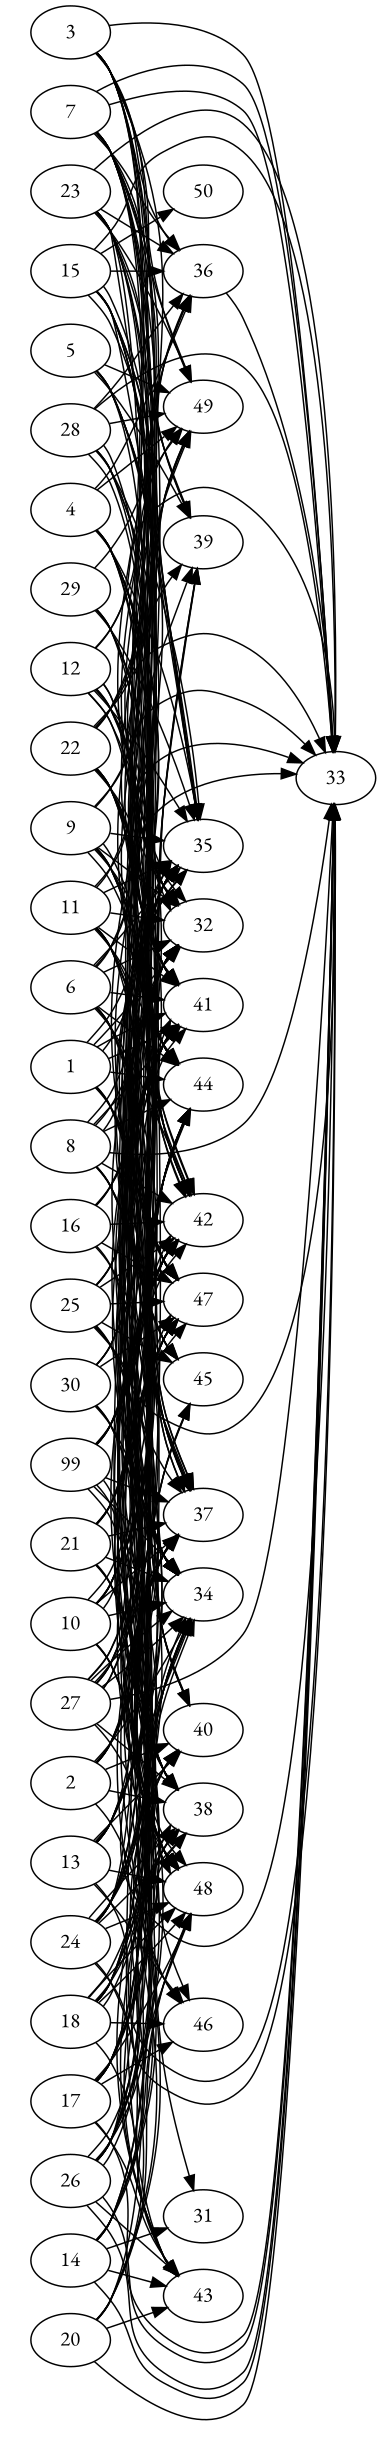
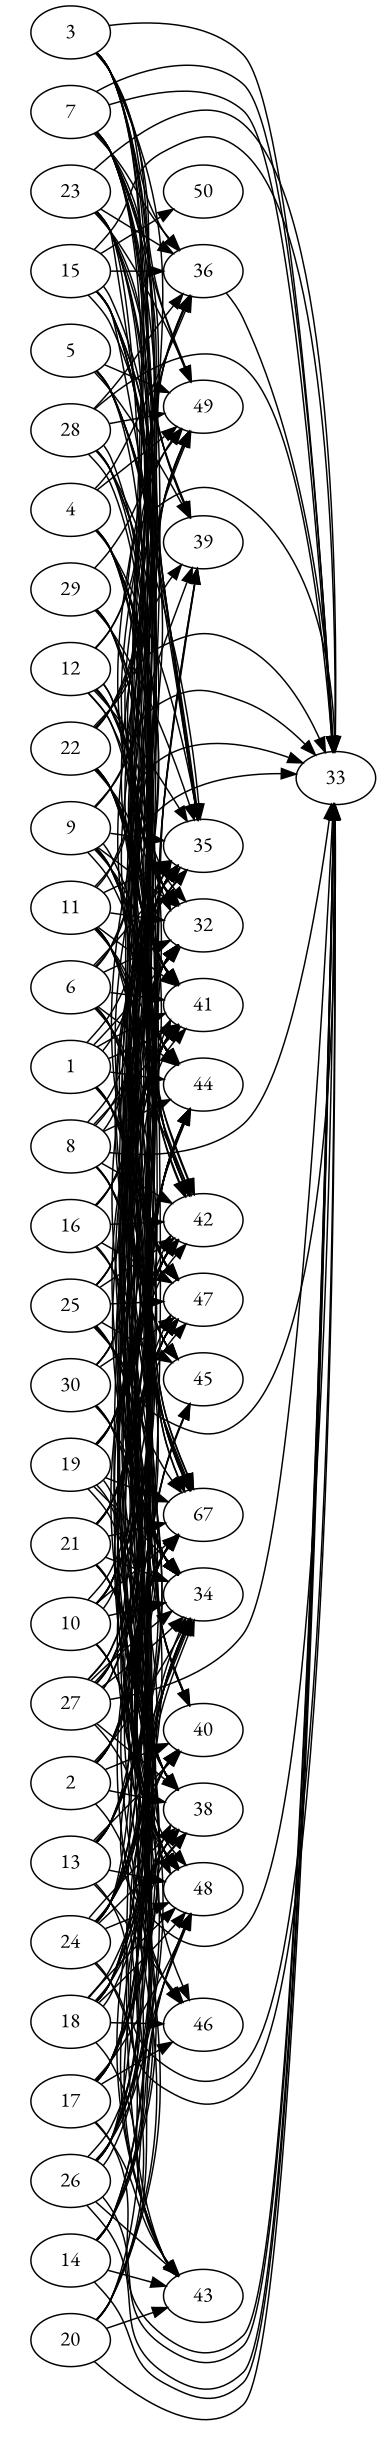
node "99": label "99" -> "19"
node "37": label "37" -> "67"
node "31": removed
